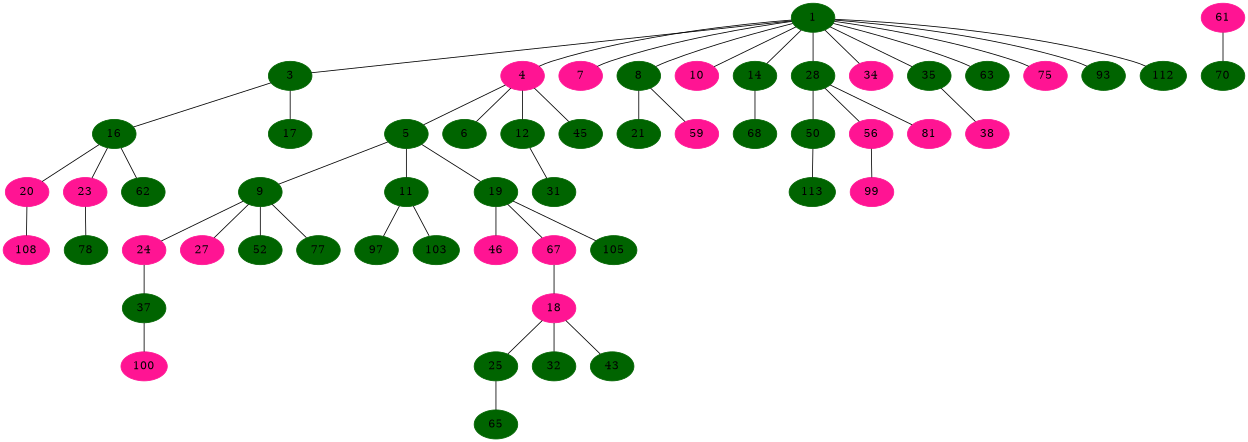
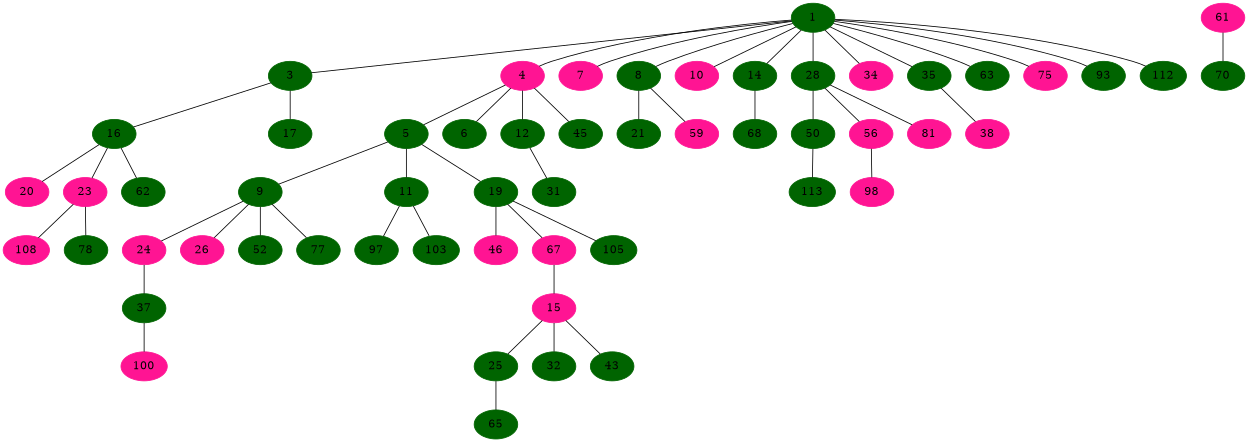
node "99": label "99" -> "98"
edge "20" -- "108": now "23" -- "108"
node "27": label "27" -> "26"
node "18": label "18" -> "15"
